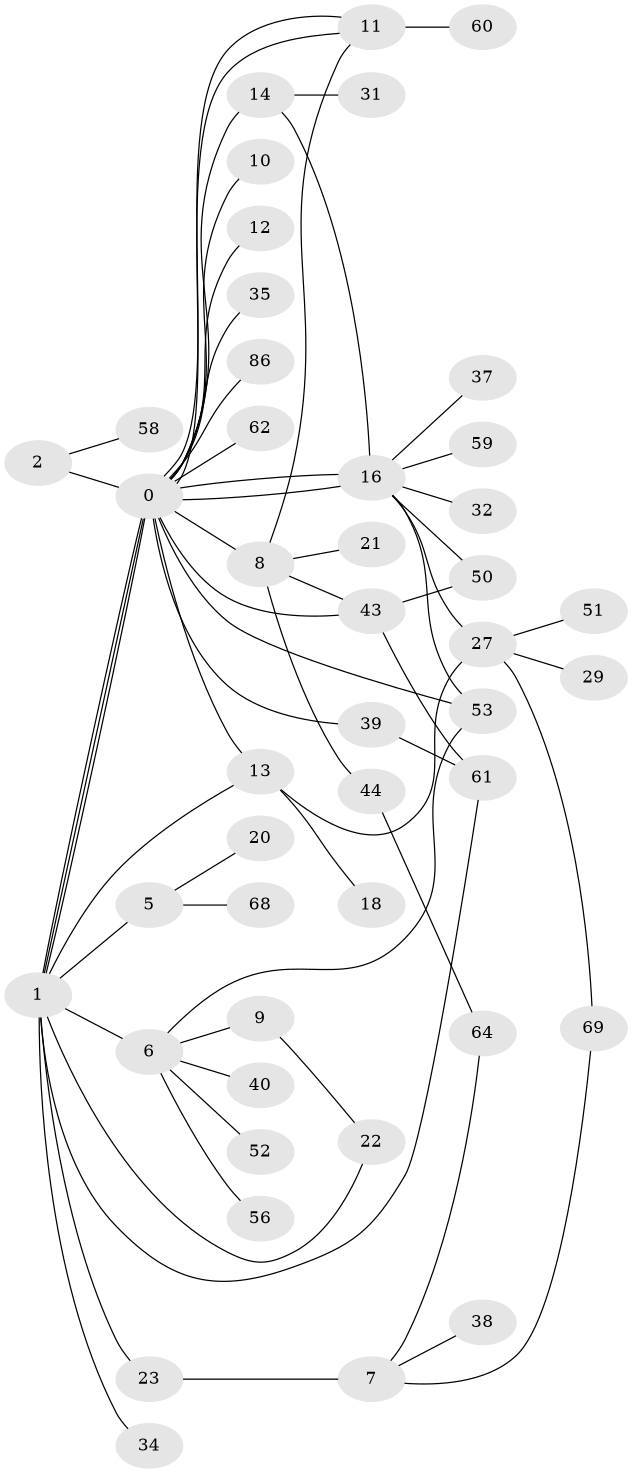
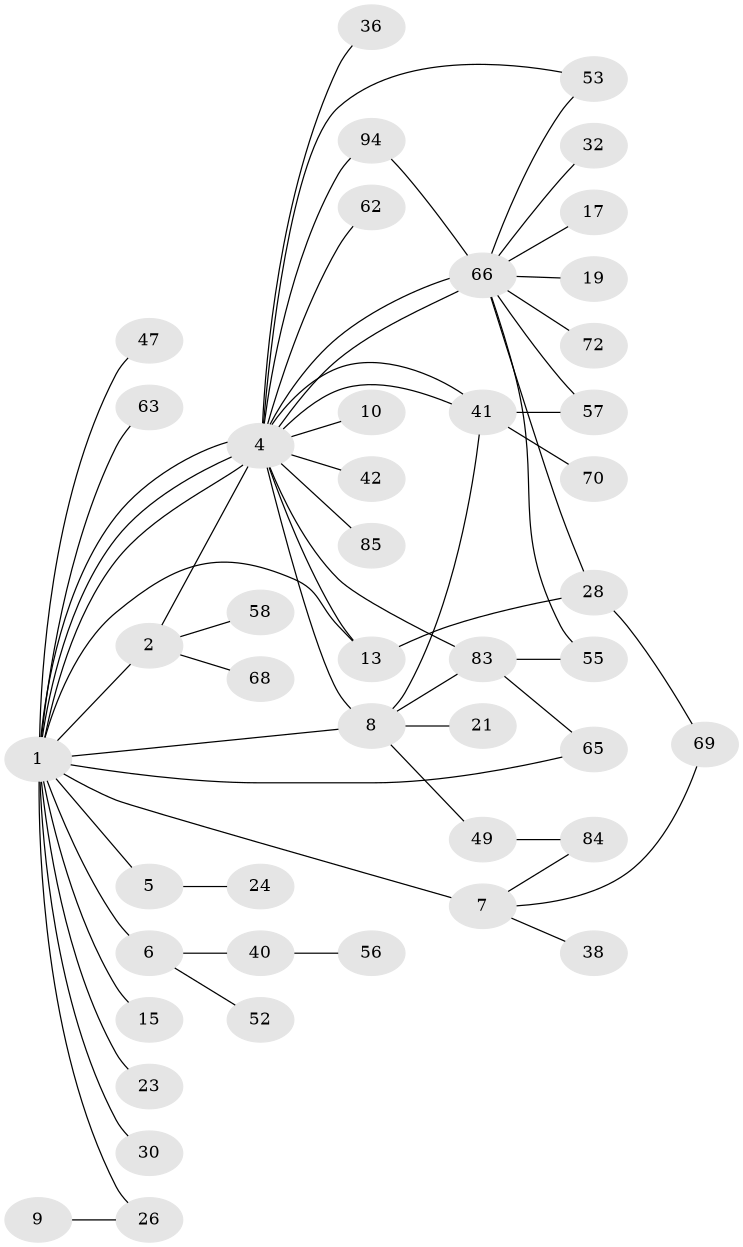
node "11": label "11" -> "41"
node "60": label "60" -> "70"
node "14": label "14" -> "94"
node "31": removed
node "12": label "12" -> "42"
node "35": label "35" -> "85"
node "47": added
node "72": added
node "86": label "86" -> "36"
node "37": label "37" -> "17"
node "63": added
node "57": added
node "59": label "59" -> "19"
node "16": label "16" -> "66"
node "0": label "0" -> "4"
node "50": label "50" -> "55"
node "43": label "43" -> "83"
node "51": removed
node "27": label "27" -> "28"
node "29": removed
edge "2" -- "1": added
node "39": removed
edge "8" -- "1": added
node "61": label "61" -> "65"
node "44": label "44" -> "49"
node "20": label "20" -> "24"
edge "5" -- "68": now "2" -- "68"
node "18": removed
edge "53" -- "6": removed
node "15": added
node "64": label "64" -> "84"
edge "9" -- "6": removed
edge "6" -- "56": now "40" -- "56"
node "22": label "22" -> "26"
edge "23" -- "7": now "1" -- "7"
node "34": label "34" -> "30"
